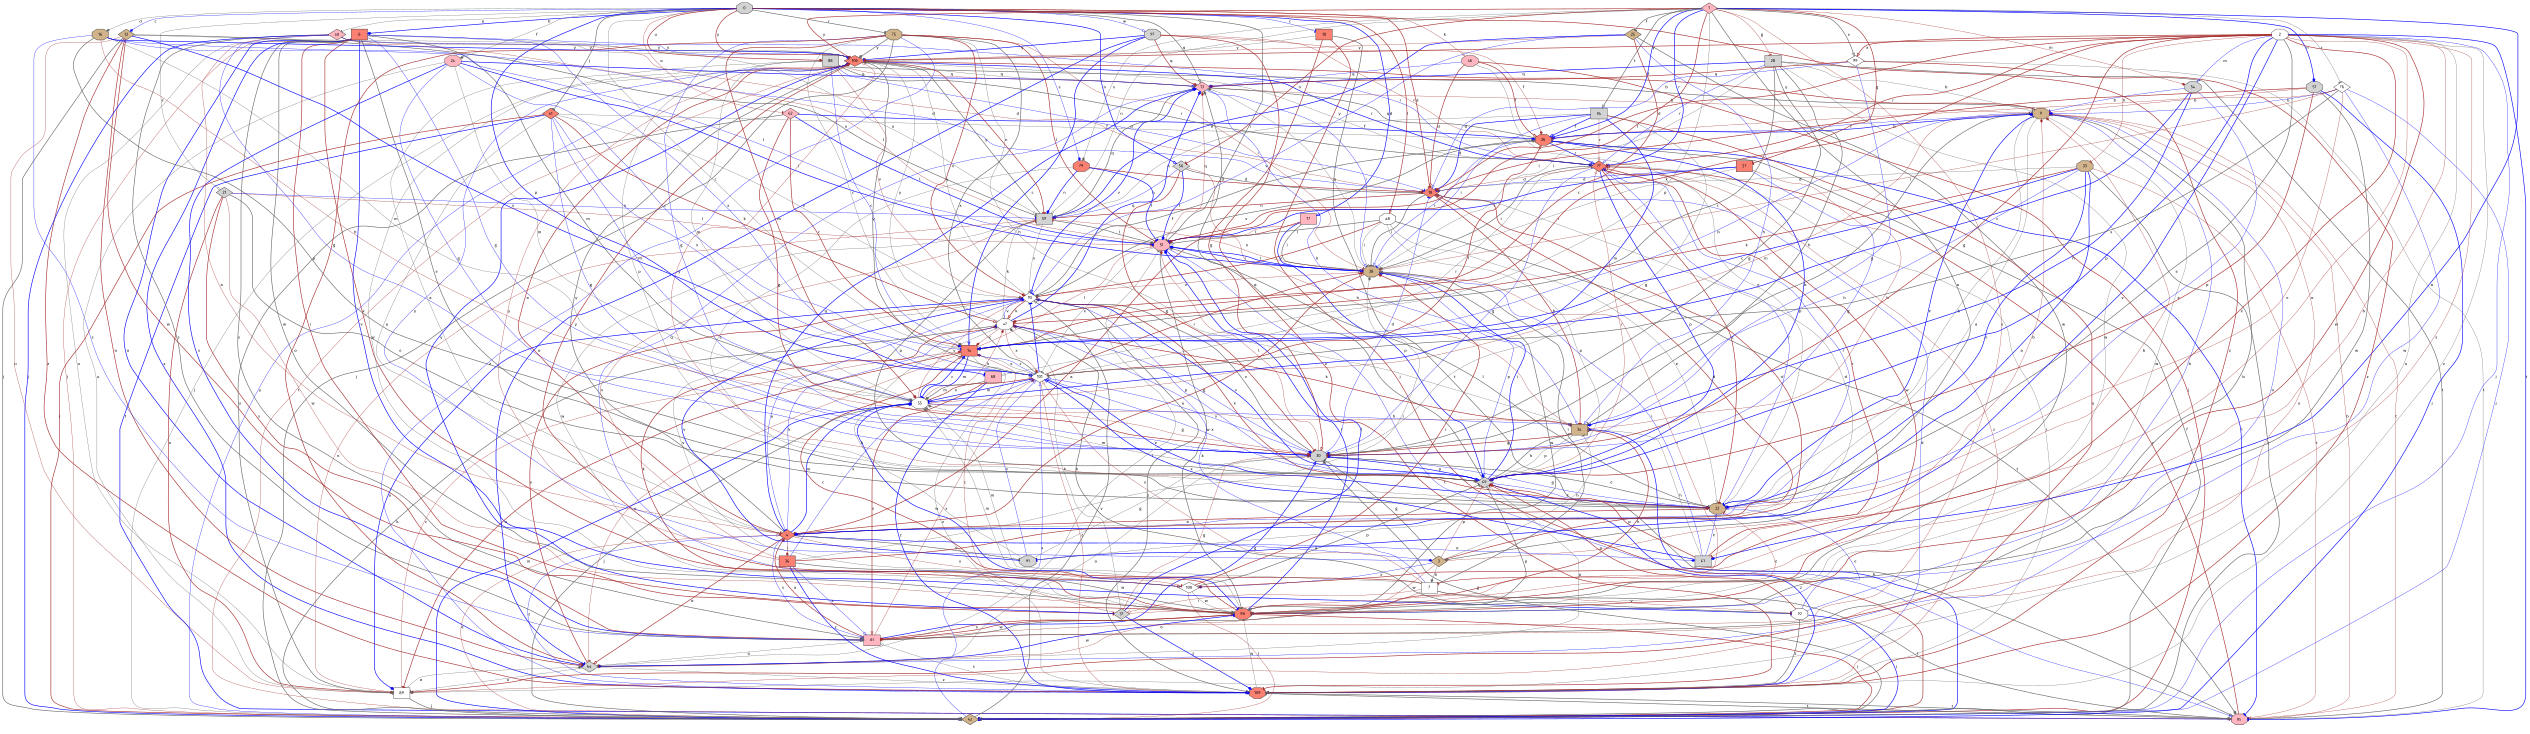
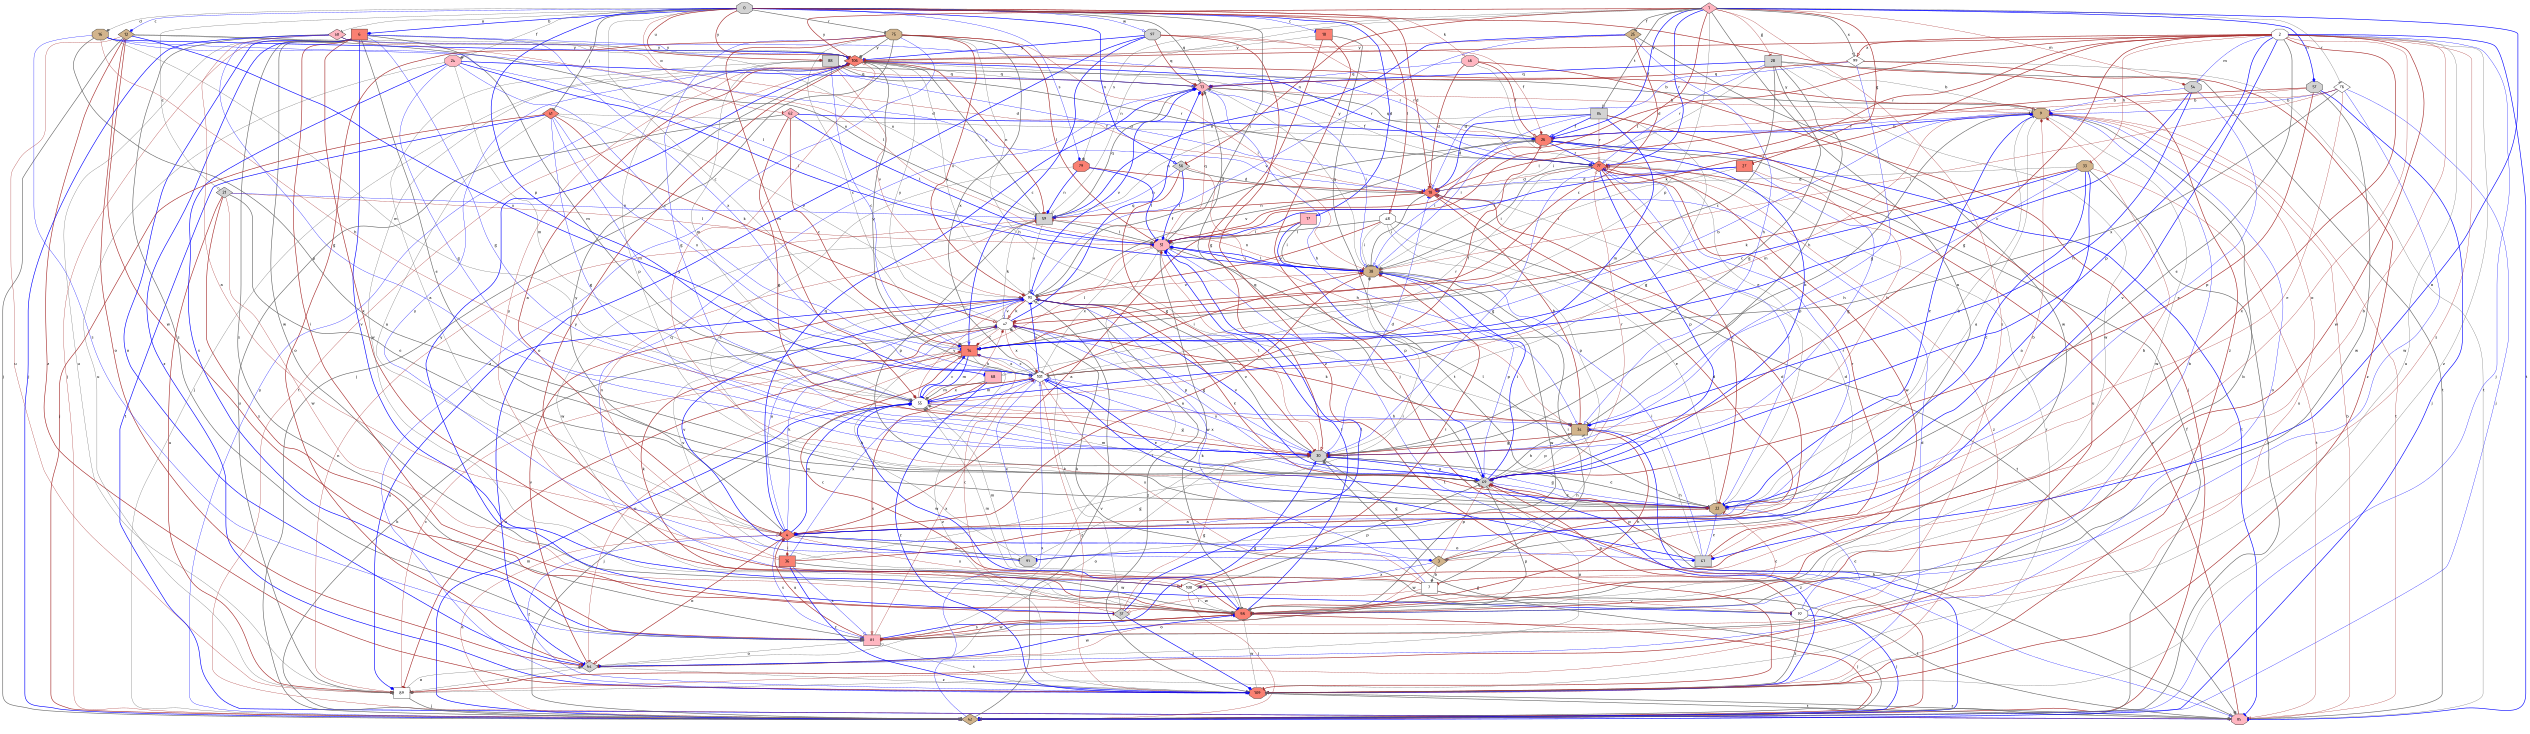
edge "37" -> "38": removed, label "i"
